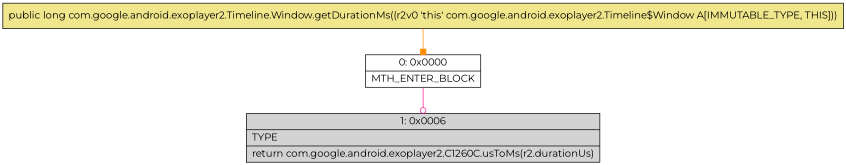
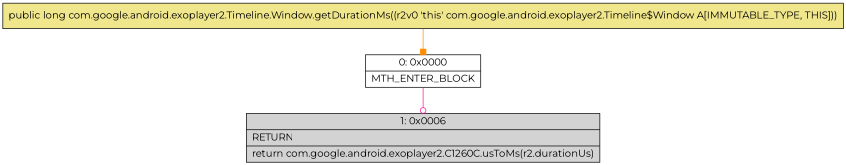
node "1: 0x0006": text "TYPE" -> "RETURN"
